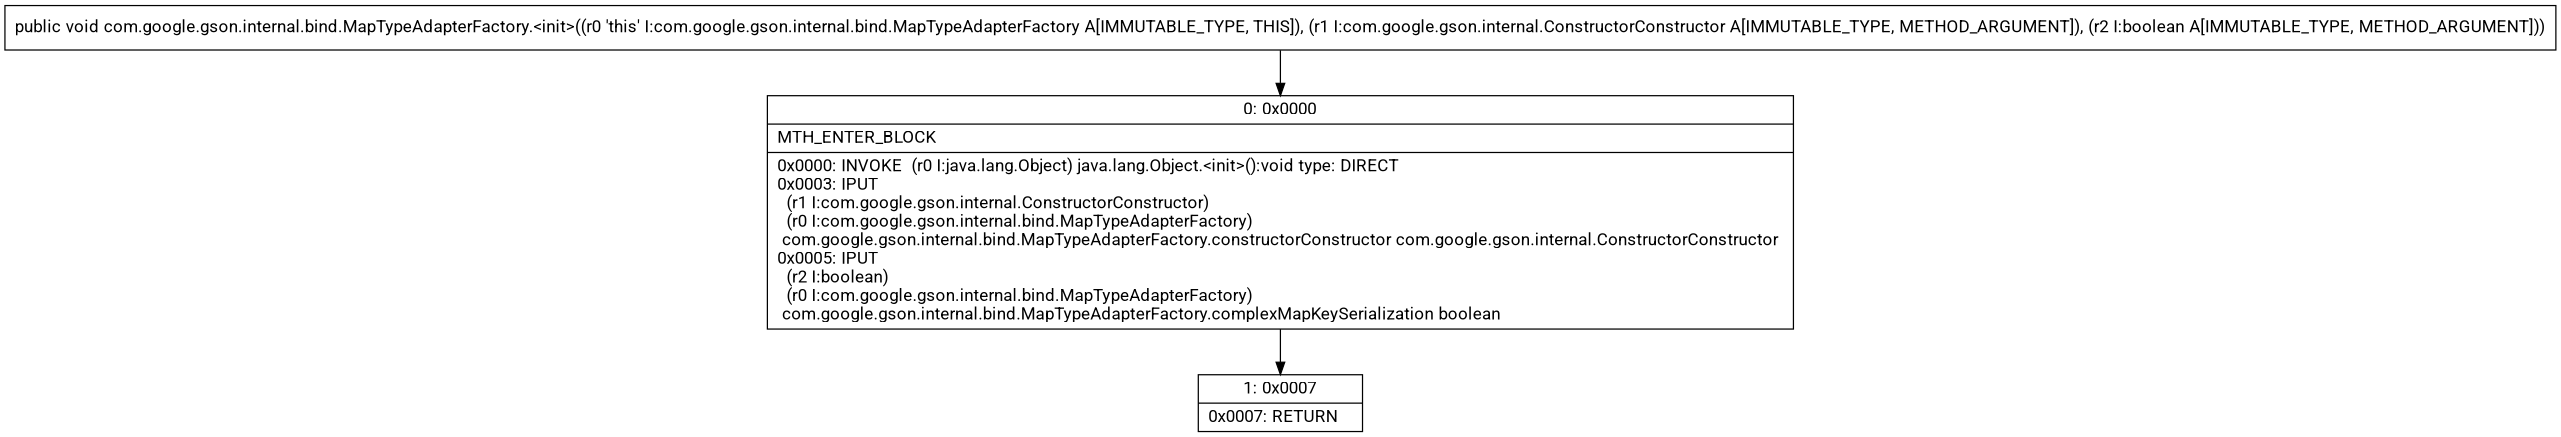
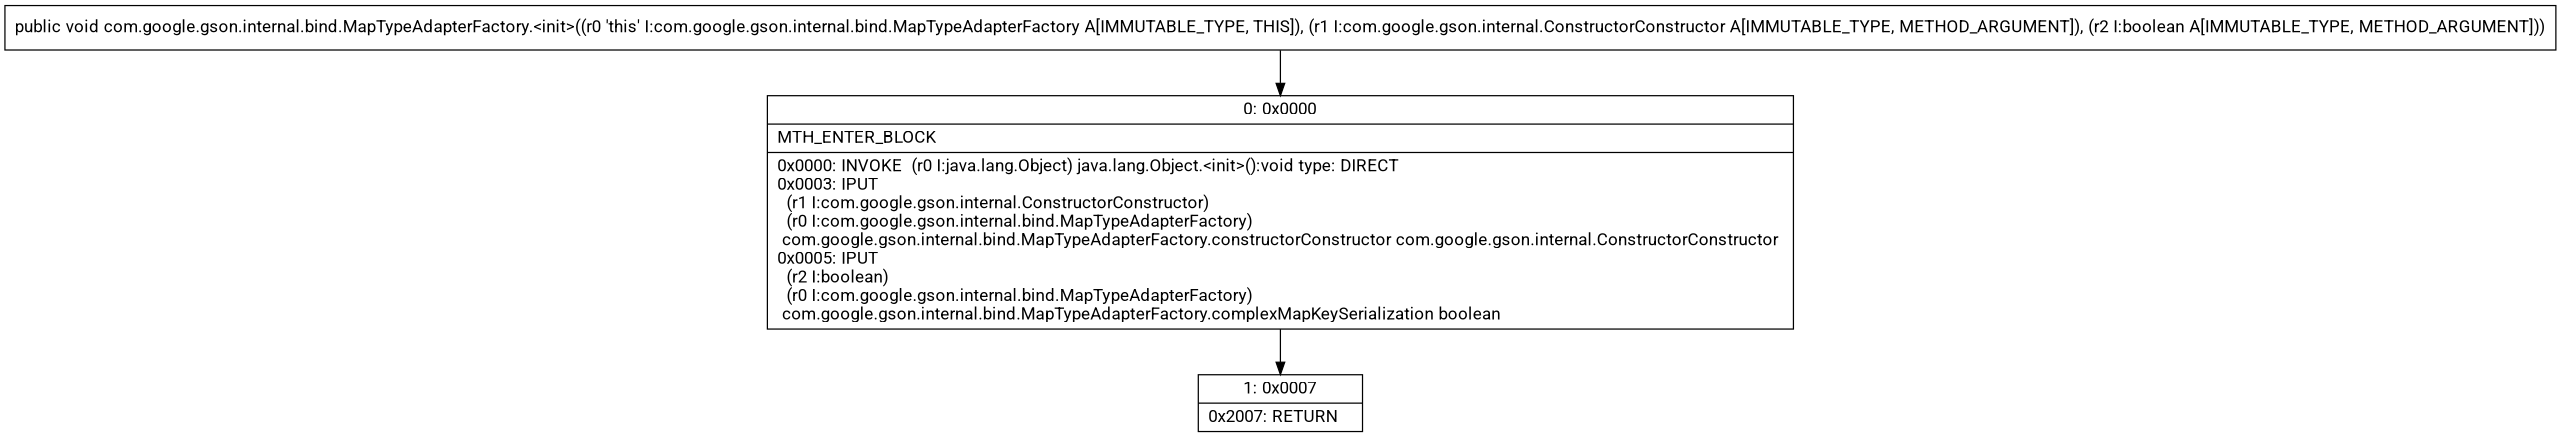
node "1: 0x0007": text "0x0007: RETURN" -> "0x2007: RETURN"
